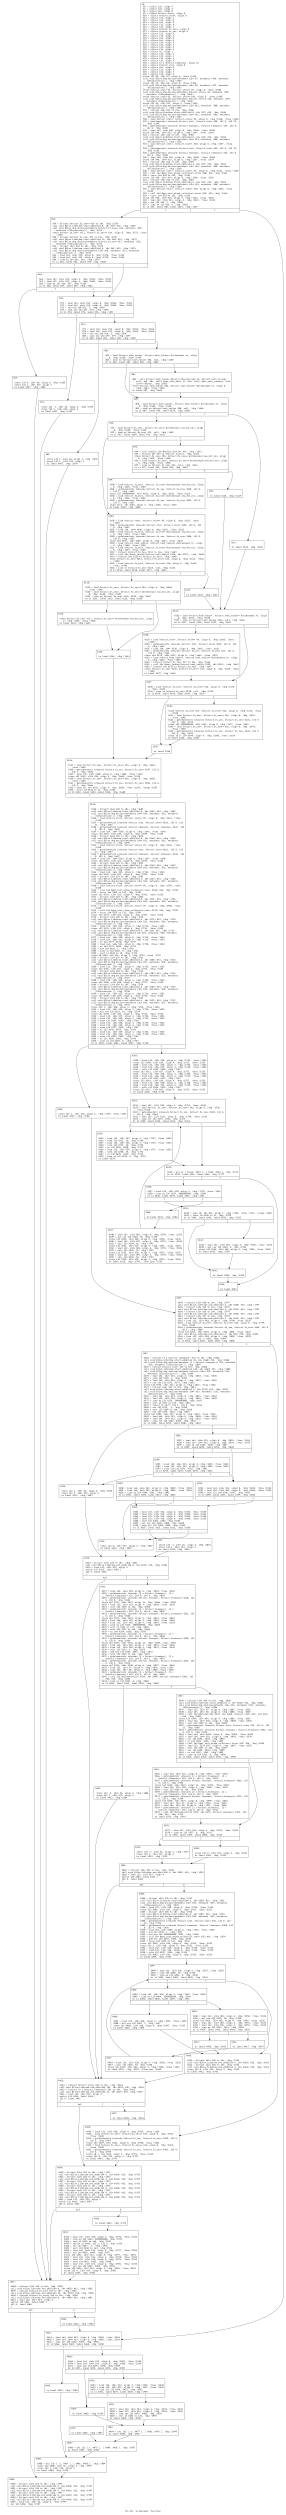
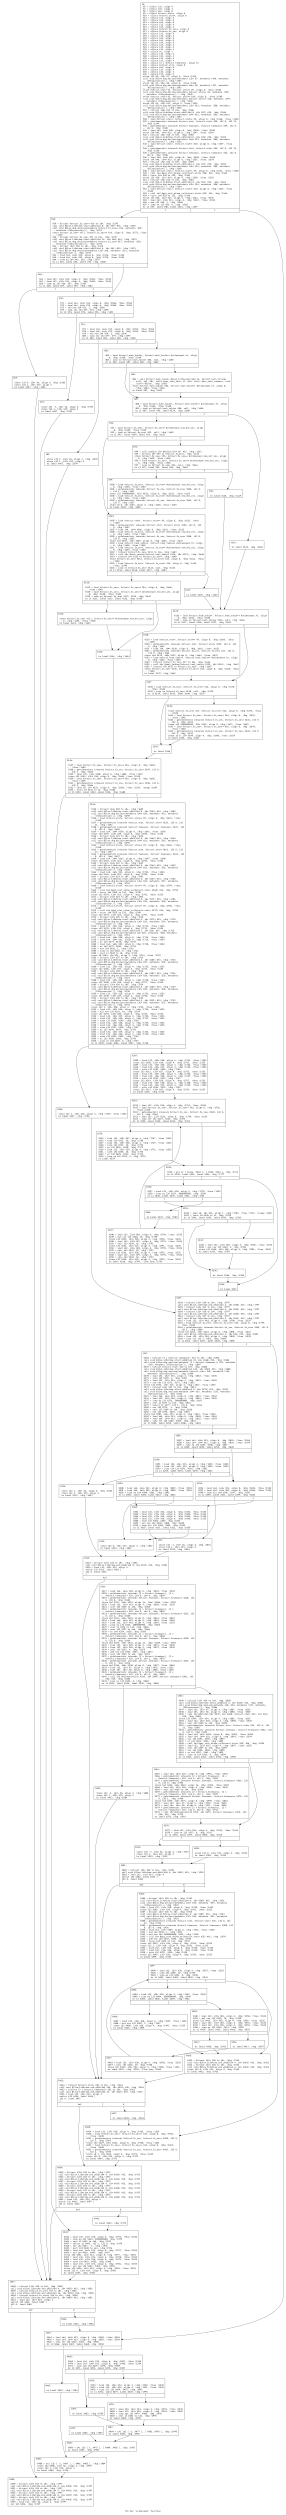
edge "%146:" -> "%443:": added
edge "%295:" -> "%311:": added
